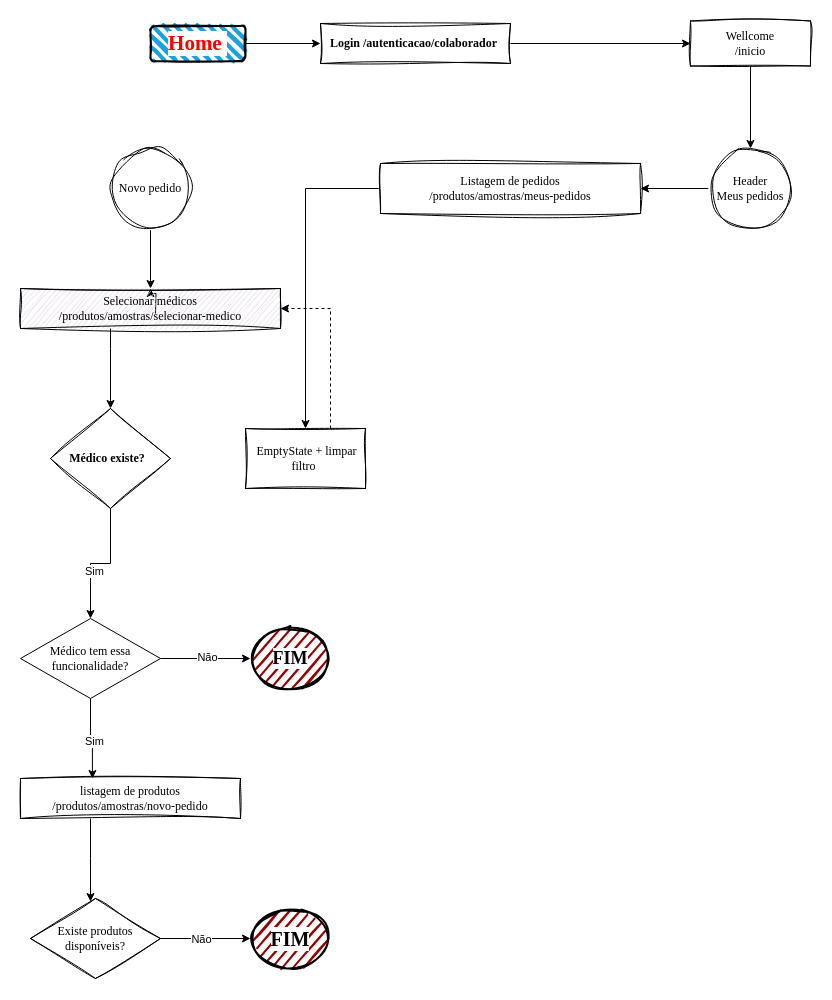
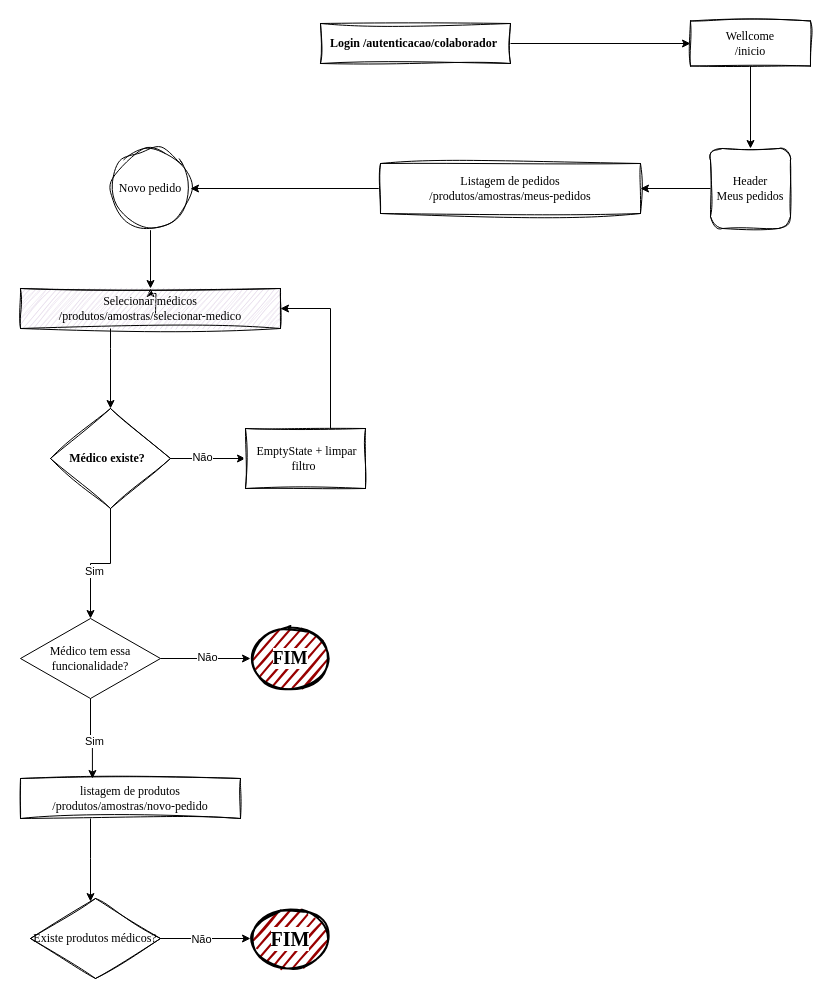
node "Home": removed
edge "Home" -> "Login /autenticacao/colaborador": removed
node "Header Meus pedidos": shape ellipse -> rounded rectangle
edge "Listagem de pedidos /produtos/amostras/meus-pedidos" -> "EmptyState + limpar filtro": now "Listagem de pedidos /produtos/amostras/meus-pedidos" -> "Novo pedido"
edge "EmptyState + limpar filtro" -> "Selecionar médicos /produtos/amostras/selecionar-medico": style dashed -> solid
edge "Médico existe?" -> "EmptyState + limpar filtro": added, label "Não"
node "Existe produtos disponíveis?": label "Existe produtos disponíveis?" -> "Existe produtos médicos?"
